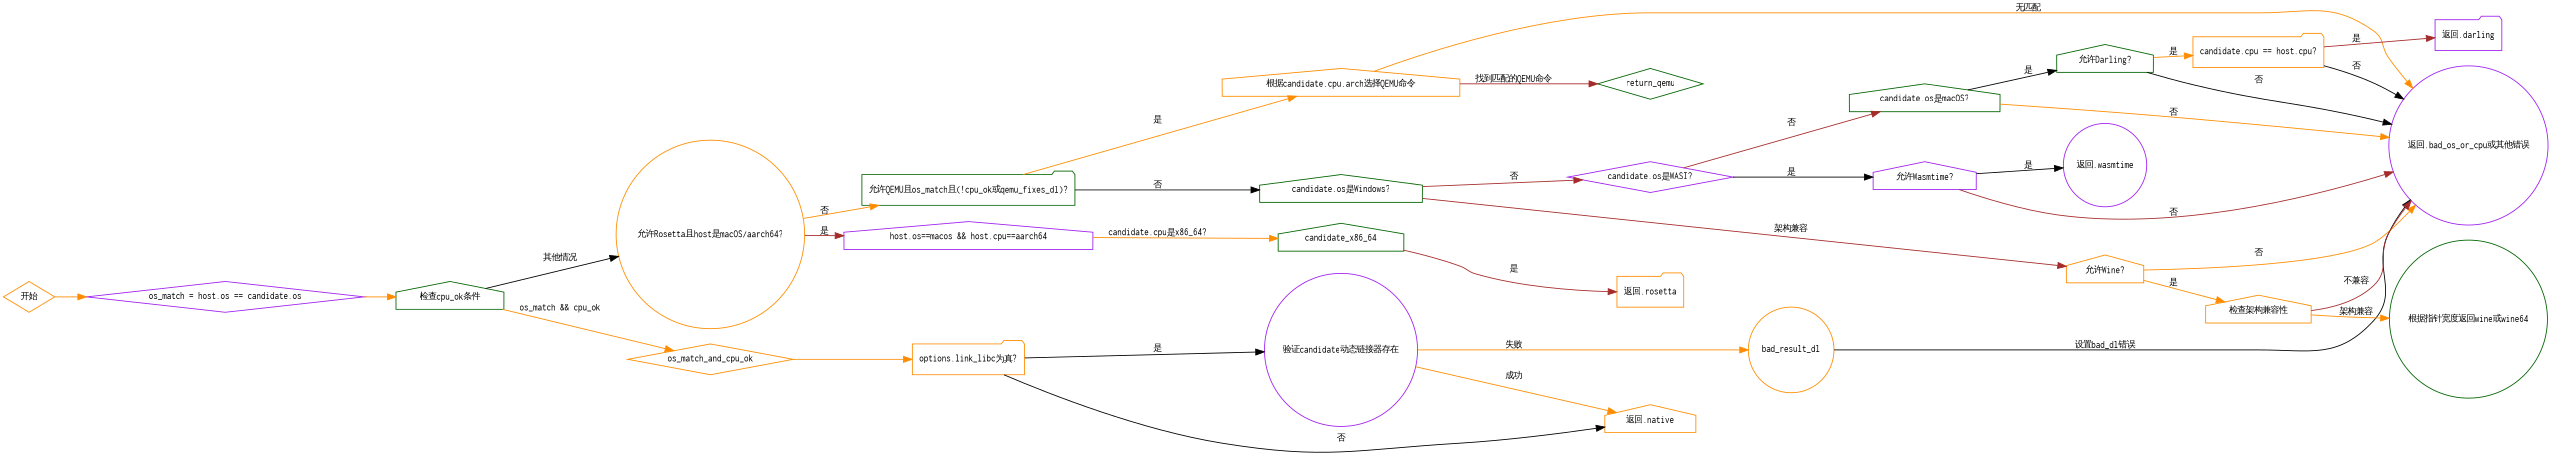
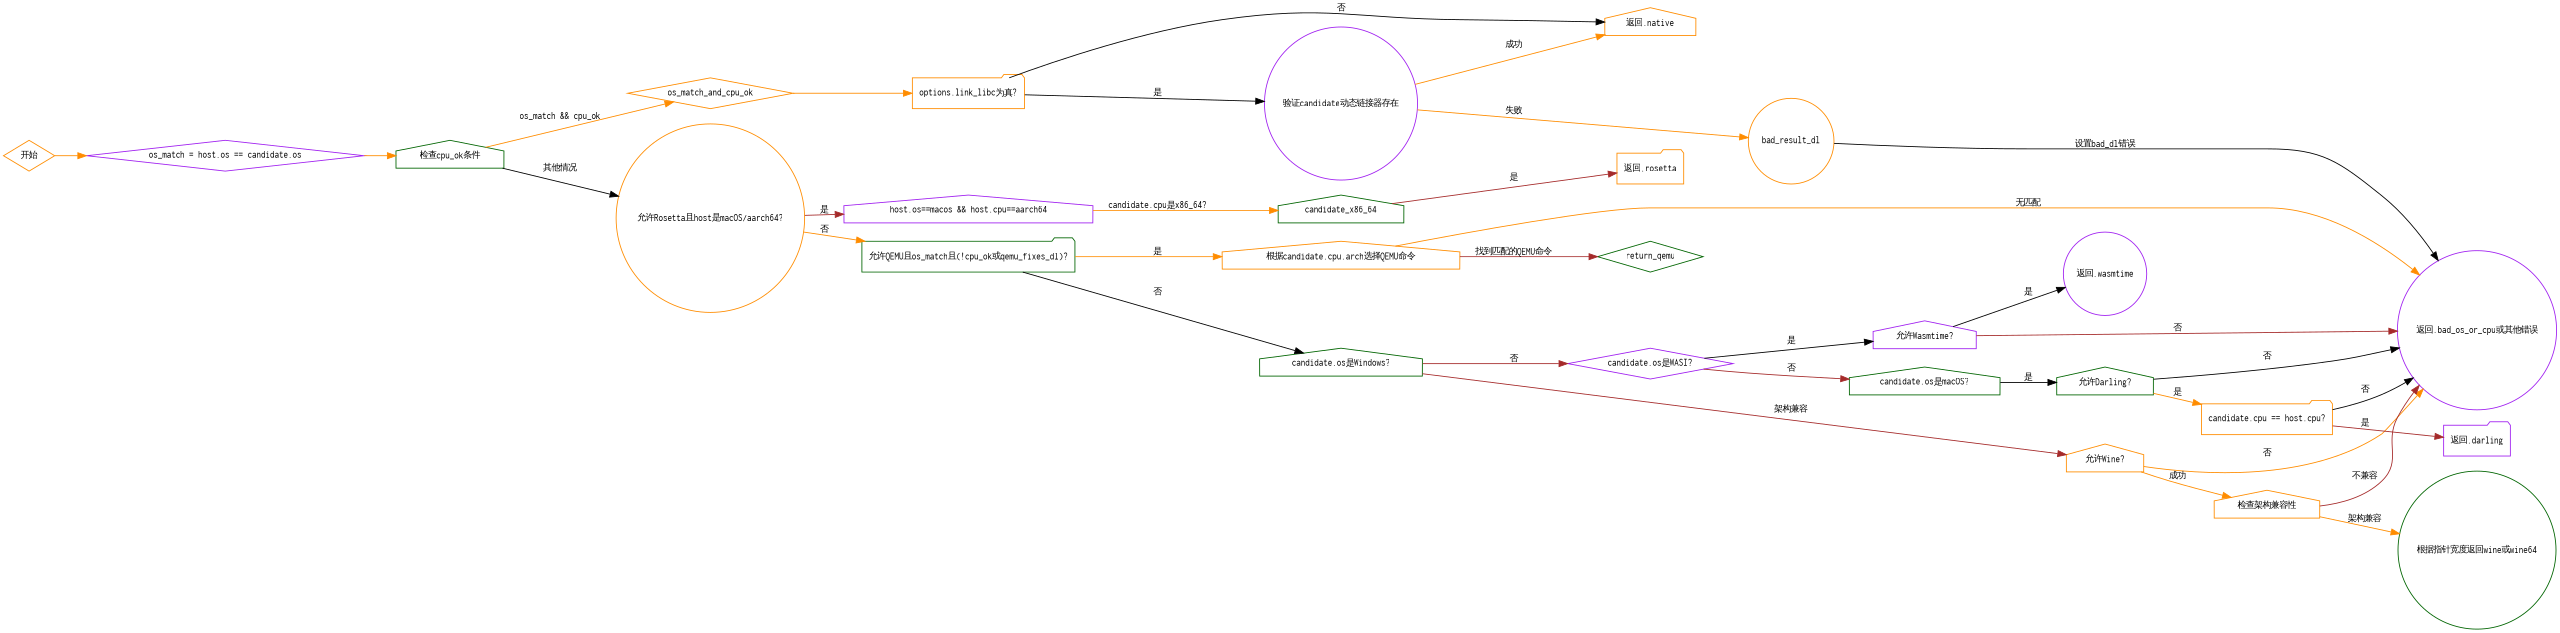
edge "candidate.os是macOS?" -> "返回.bad_os_or_cpu或其他错误": removed, label "否"
edge "允许Wine?" -> "检查架构兼容性": label "是" -> "成功"
